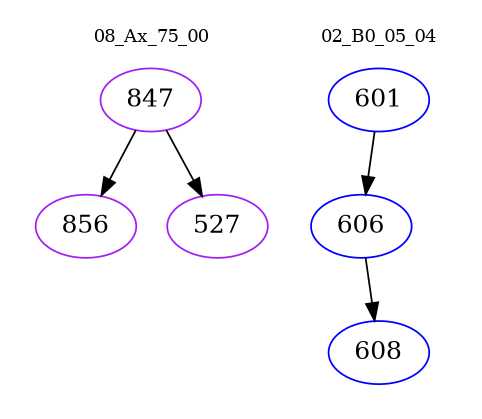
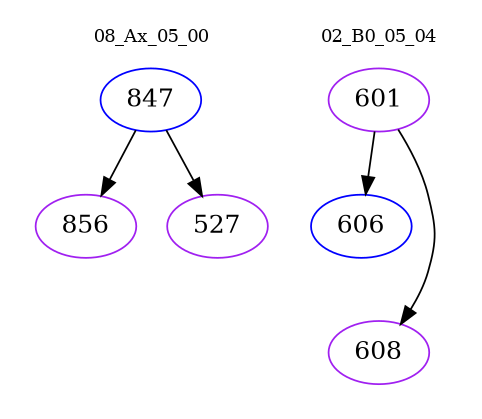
cluster "08_Ax_75_00": label "08_Ax_75_00" -> "08_Ax_05_00"
node "847": color purple -> blue
node "601": color blue -> purple
edge "606" -> "608": now "601" -> "608"
node "608": color blue -> purple
